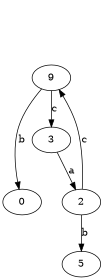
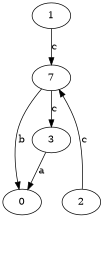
node "1": added
node "9": label "9" -> "7"
edge "3" -> "2": now "3" -> "0"
node "5": removed
